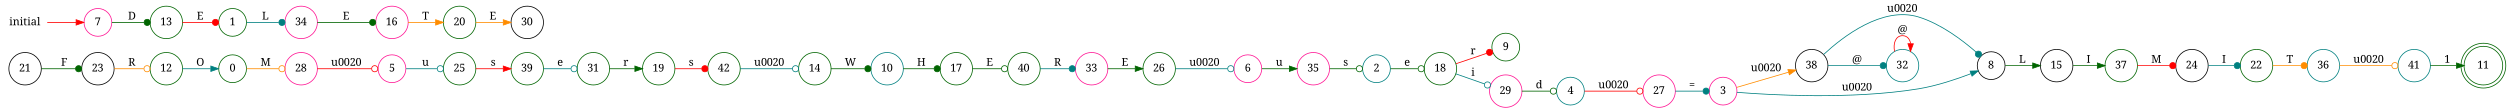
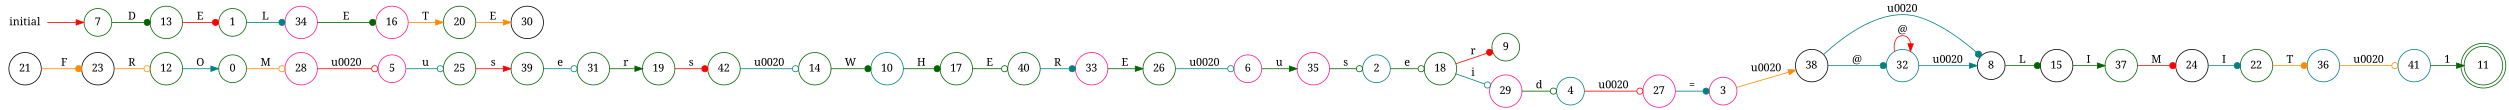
node "7": color deeppink -> darkgreen
edge "8" -> "15": arrowhead normal -> dot
edge "21" -> "23": color darkgreen -> darkorange
edge "3" -> "8": now "32" -> "8"
